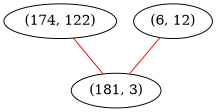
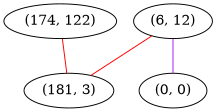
node "(0, 0)": added
